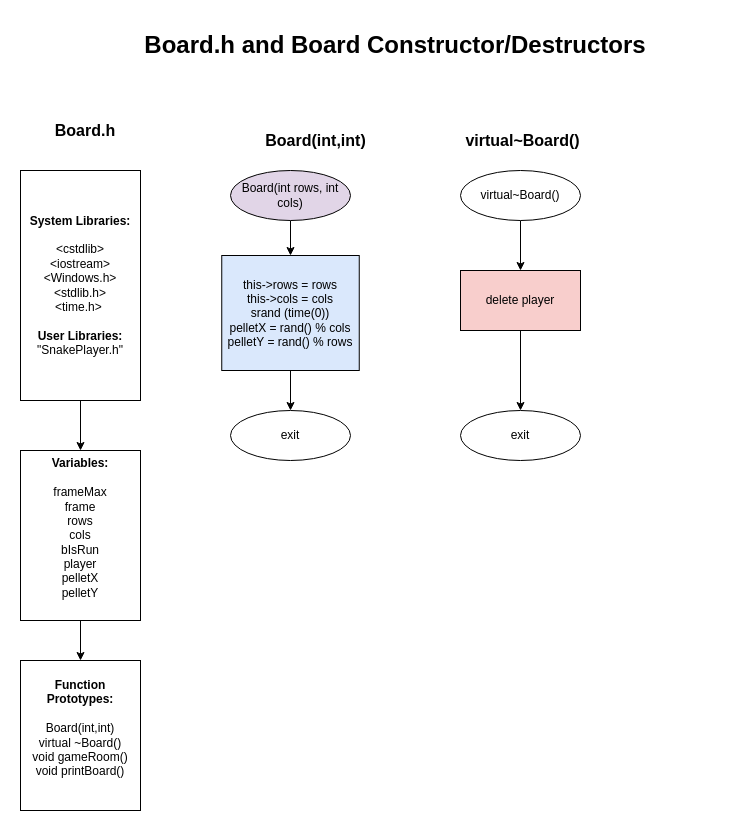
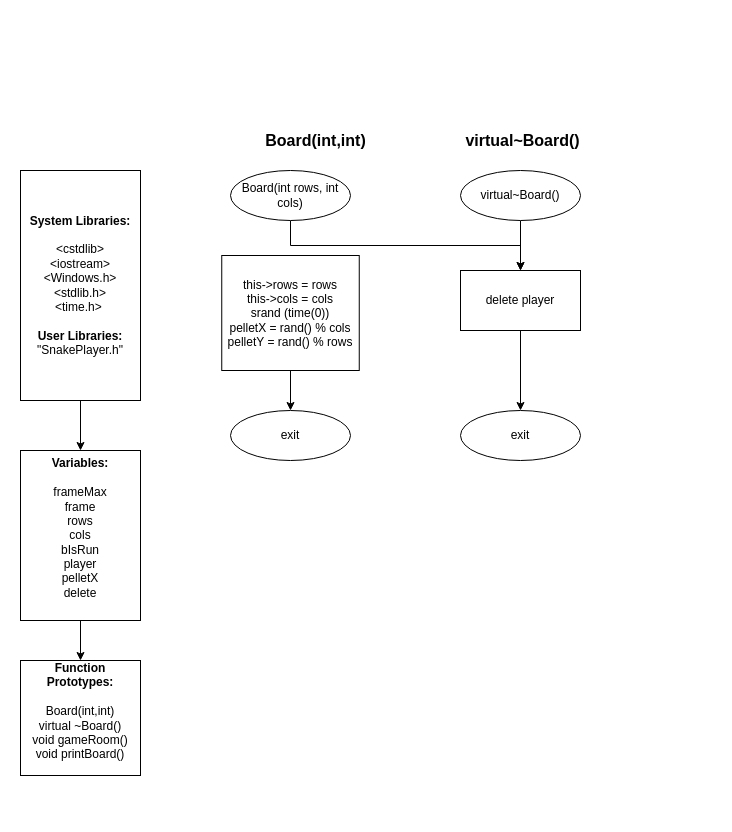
node "Board.h and Board Constructor/Destructors": removed
node "Board.h": removed
node "Board(int rows, int cols)": fillcolor #e1d5e7 -> #ffffff
edge "Board(int rows, int cols)" -> "this->rows = rows this->cols = cols srand (time(0)) pelletX = rand() % cols pelletY = rand() % rows": now "Board(int rows, int cols)" -> "delete player"
node "delete player": fillcolor #f8cecc -> #ffffff
node "this->rows = rows this->cols = cols srand (time(0)) pelletX = rand() % cols pelletY = rand() % rows": fillcolor #dae8fc -> #ffffff
node "Variables: frameMax frame rows cols bIsRun player pelletX pelletY": label "Variables: frameMax frame rows cols bIsRun player pelletX pelletY" -> "Variables: frameMax frame rows cols bIsRun player pelletX delete"
node "Function Prototypes: Board(int,int) virtual ~Board() void gameRoom() void printBoard()": size 120x150 -> 120x115
